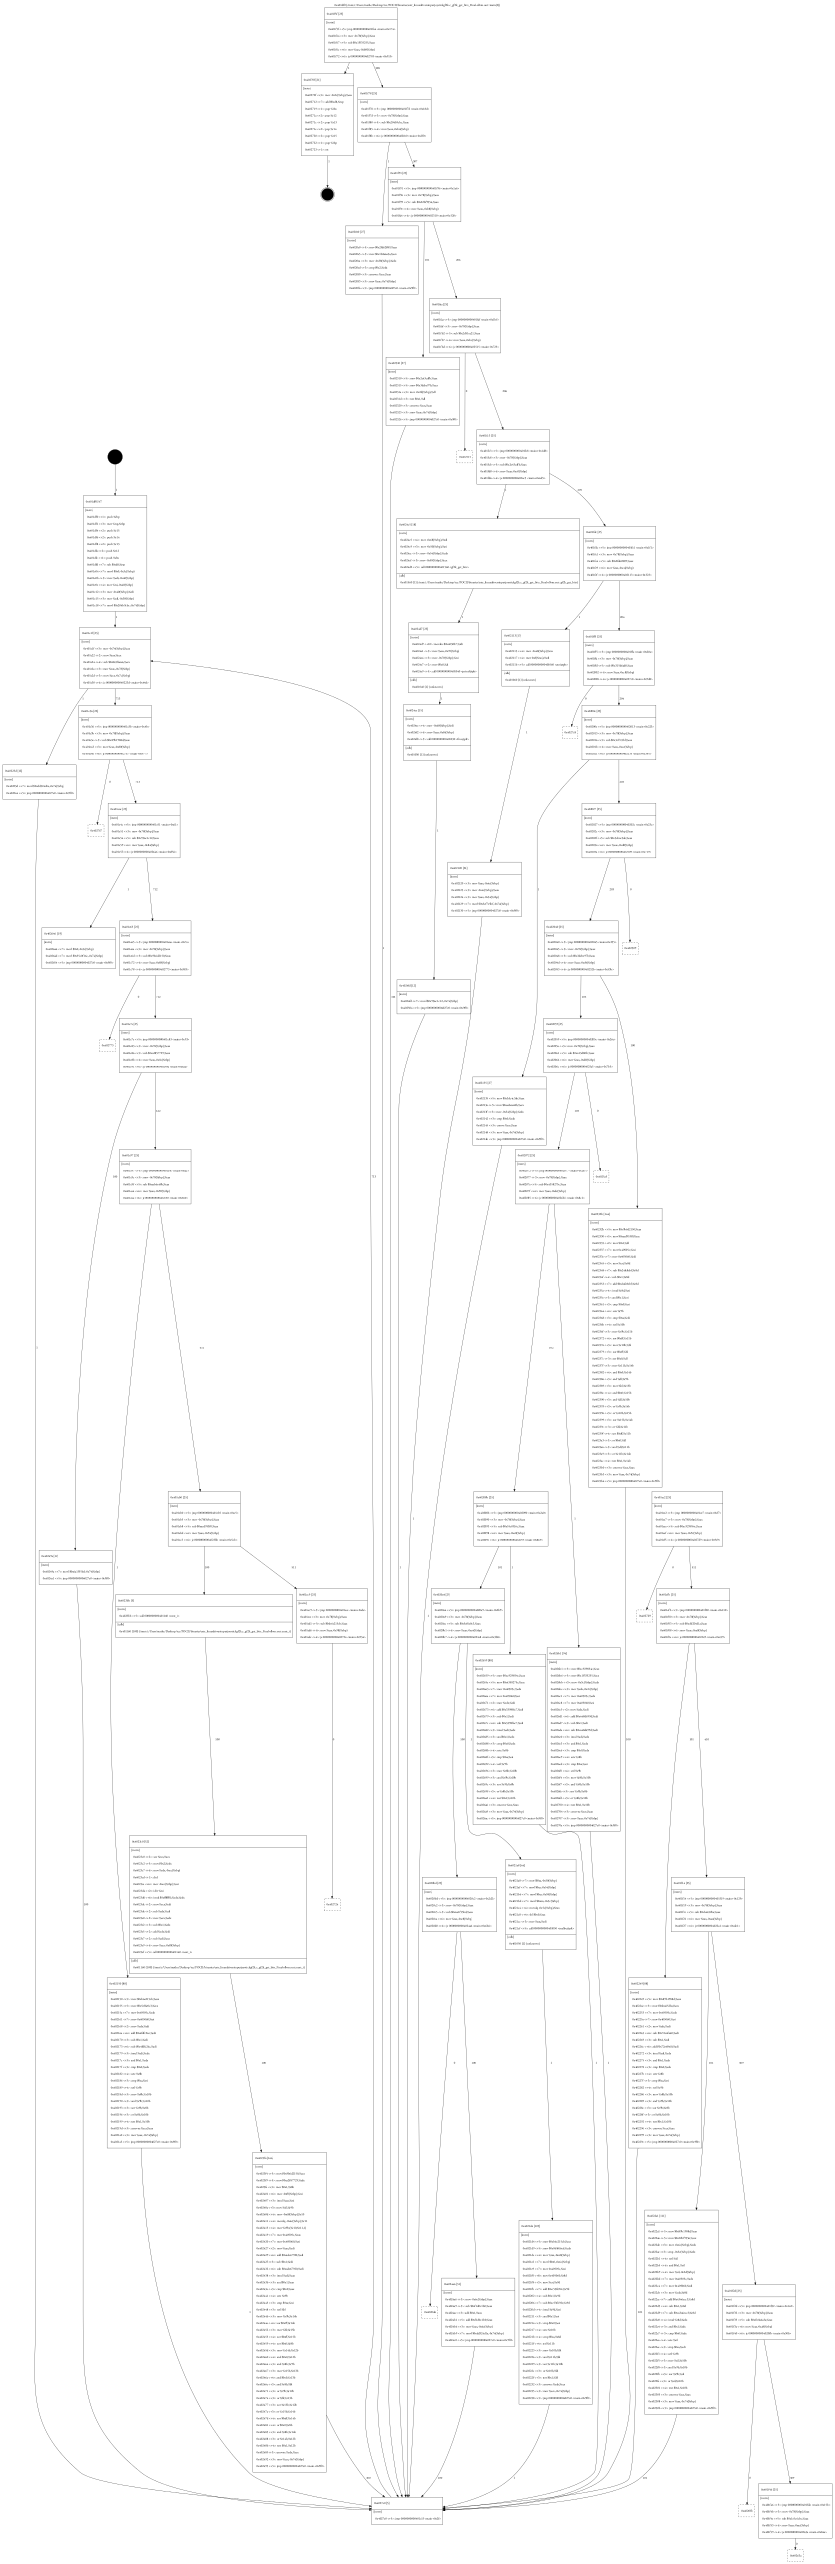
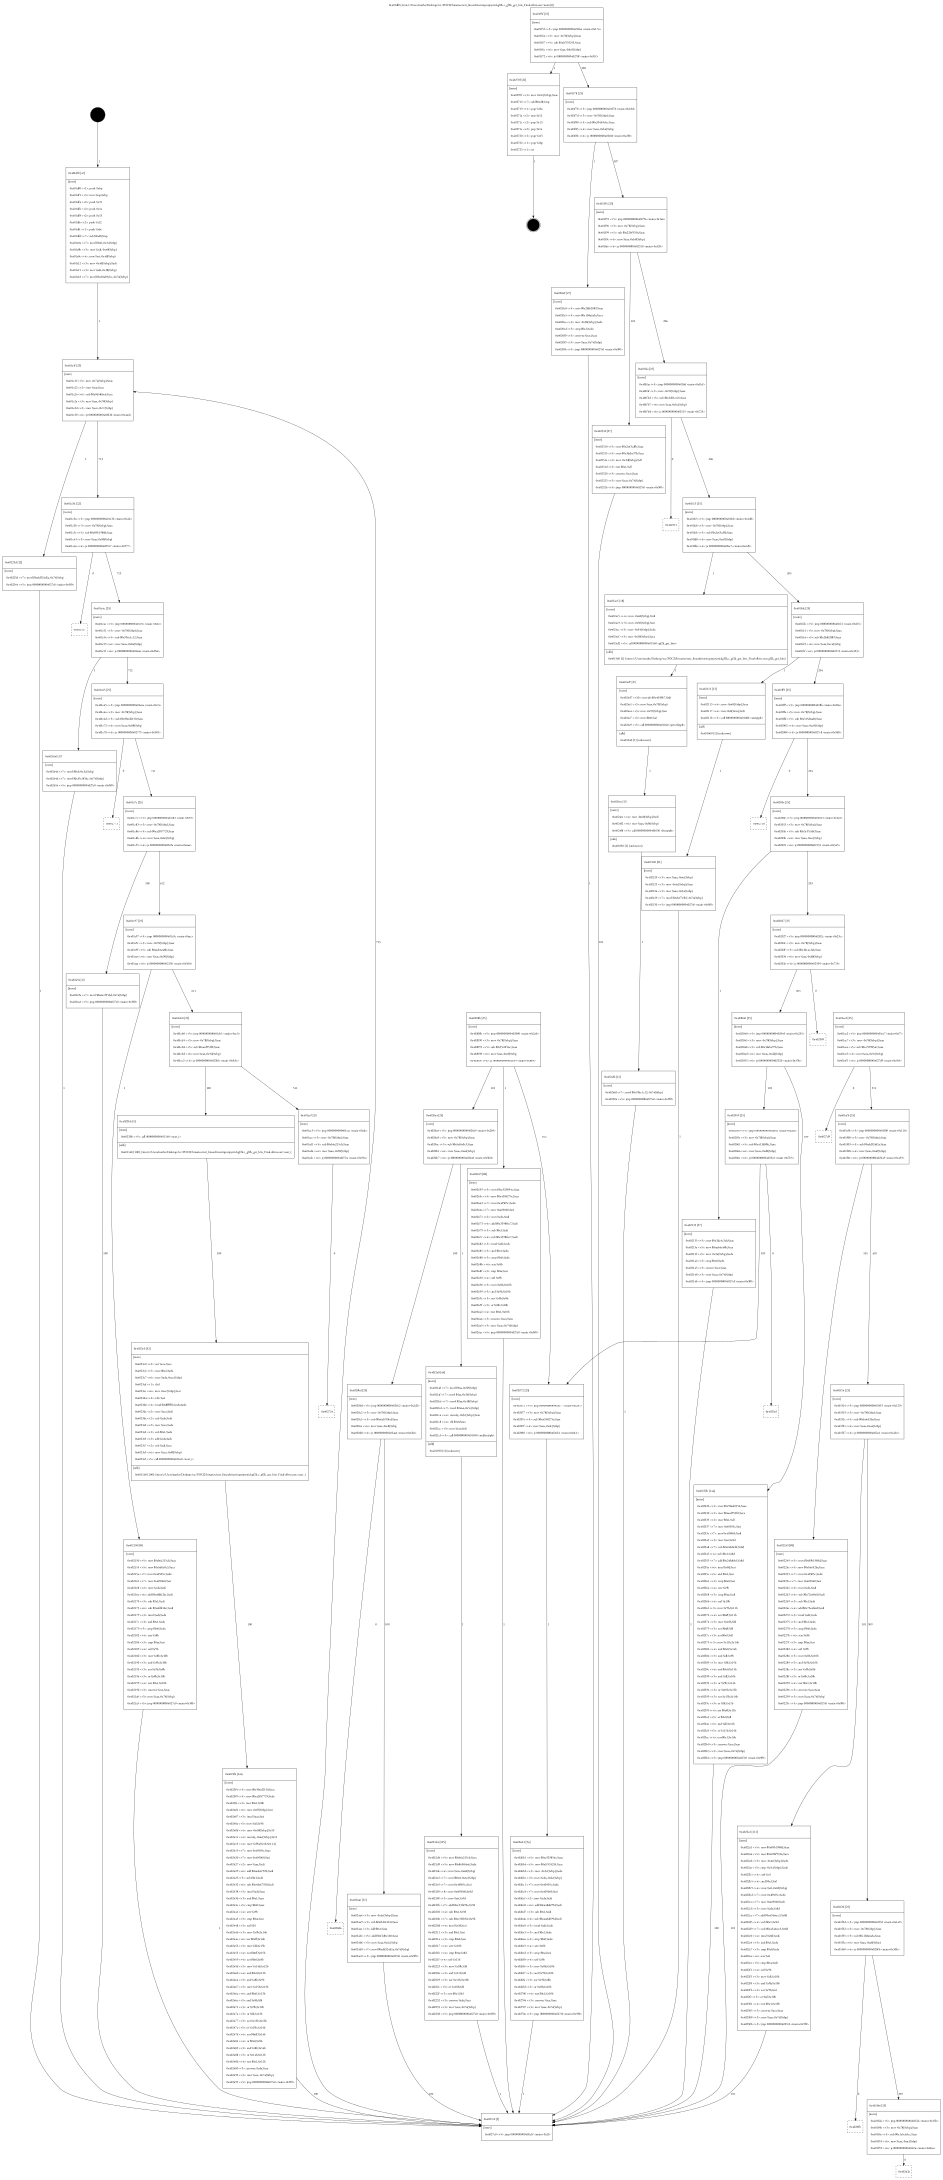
edge "0x402072 [25]" -> "0x40208b [25]": reversed
edge "0x402646 [19]" -> "0x4027e0 [5]": added, label "1"
